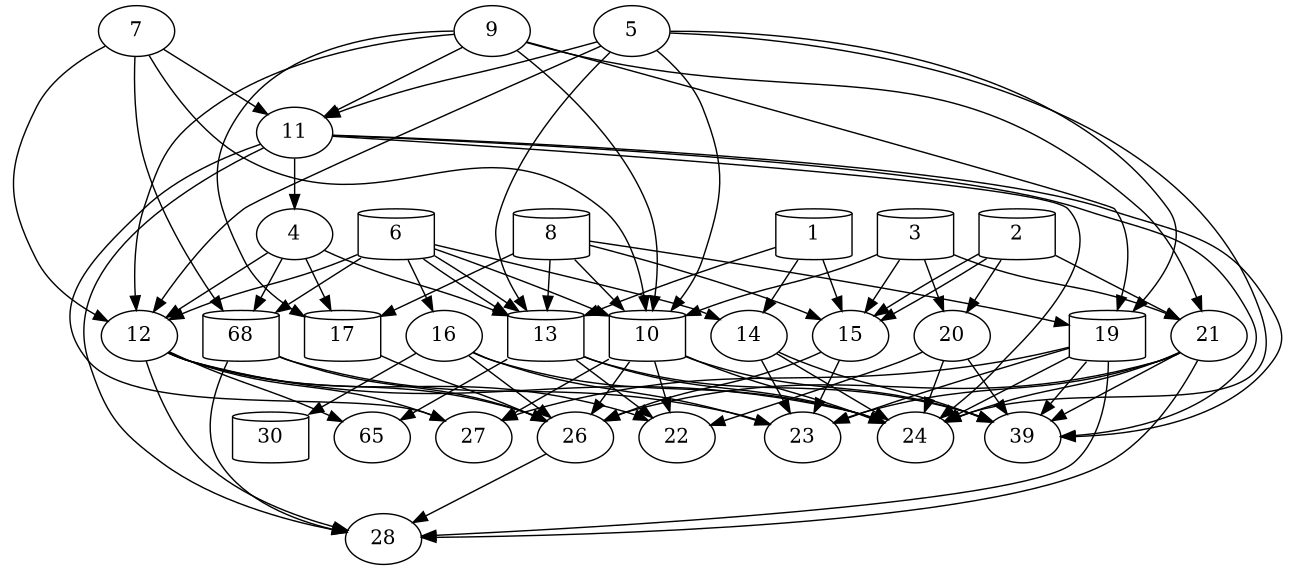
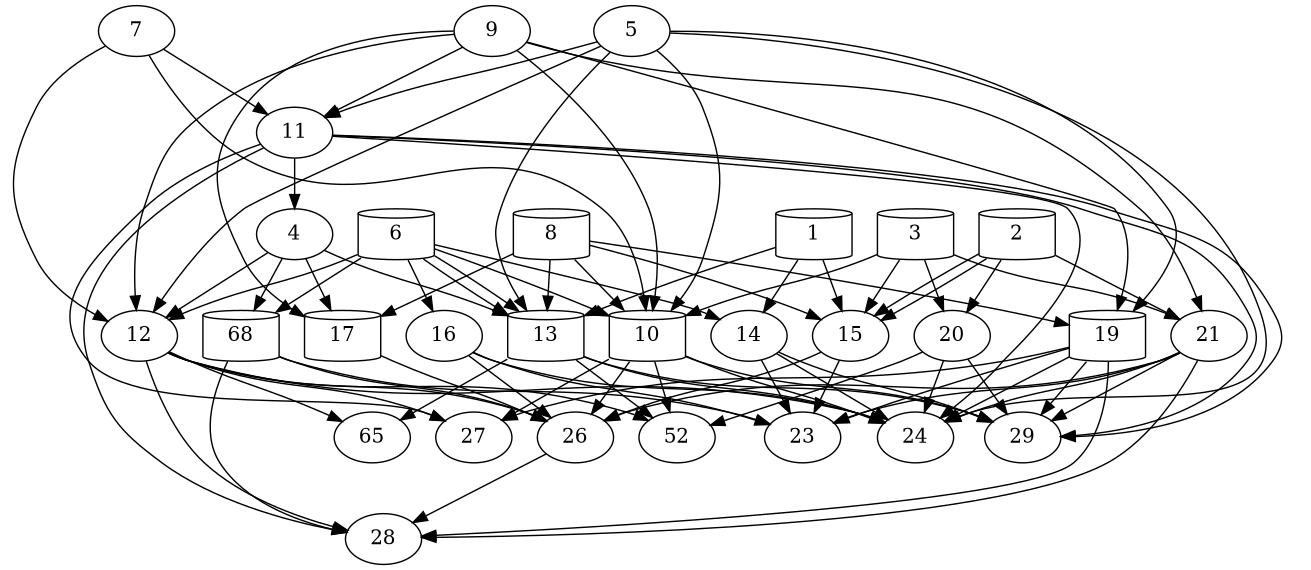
edge "7" -> "68": removed
node "30": removed
node "22": label "22" -> "52"
node "39": label "39" -> "29"
